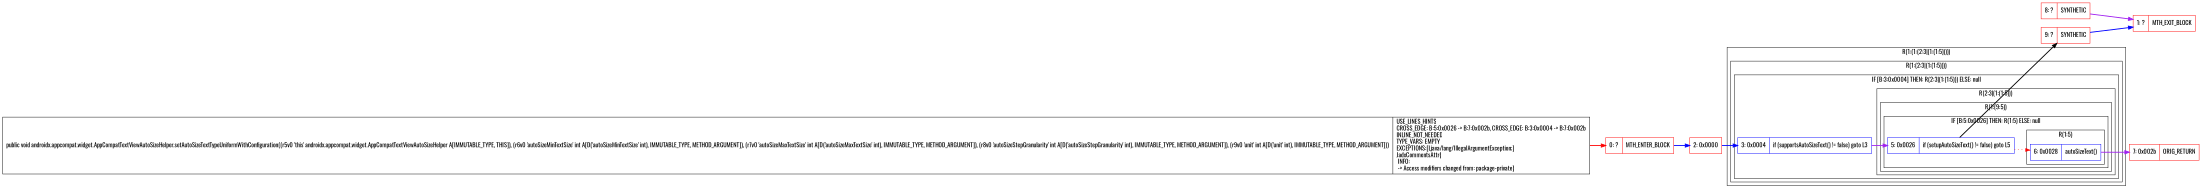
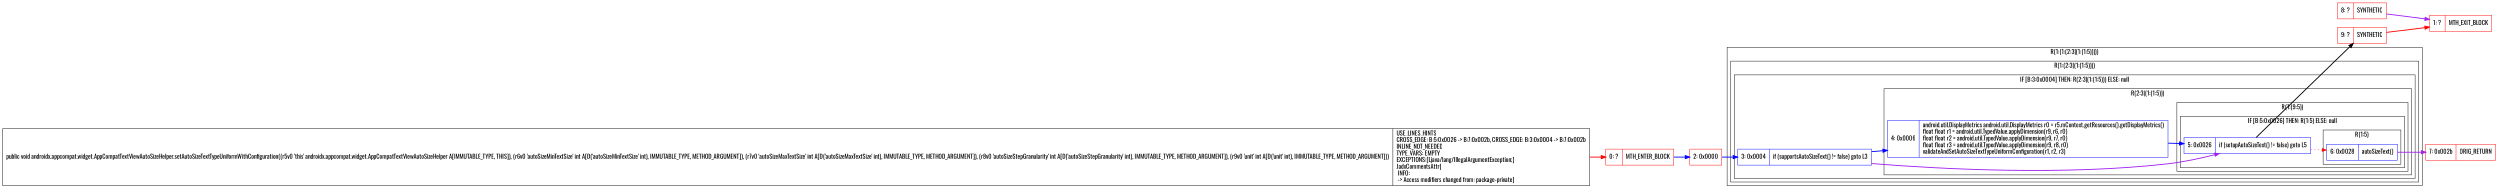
edge "9: ?" -> "1: ?": color blue -> red
node "4: 0x0006": added
